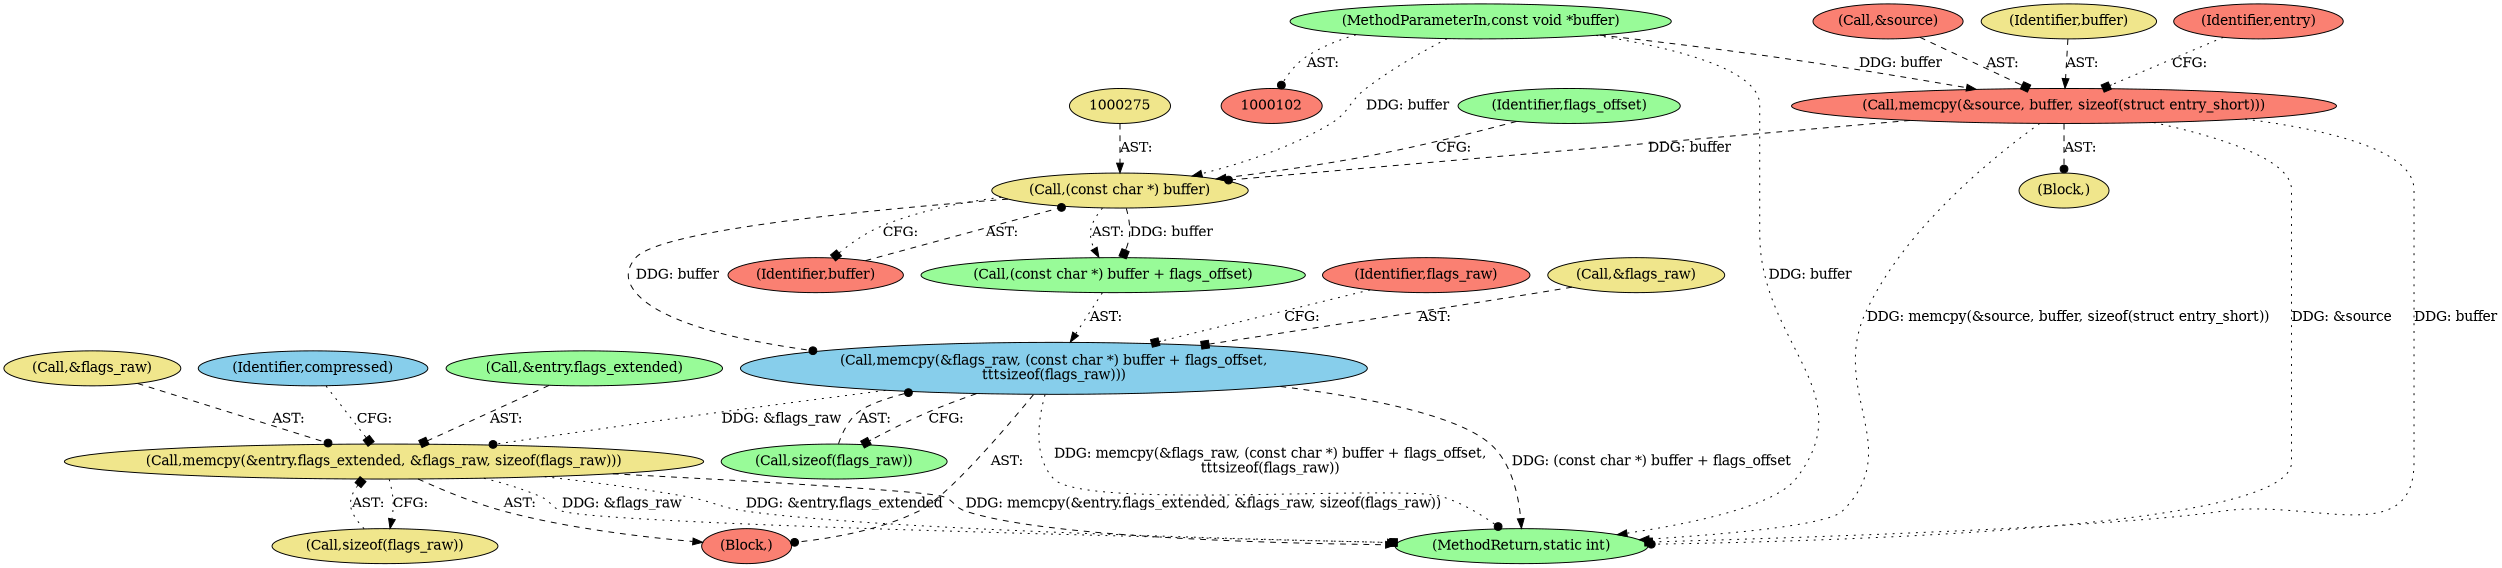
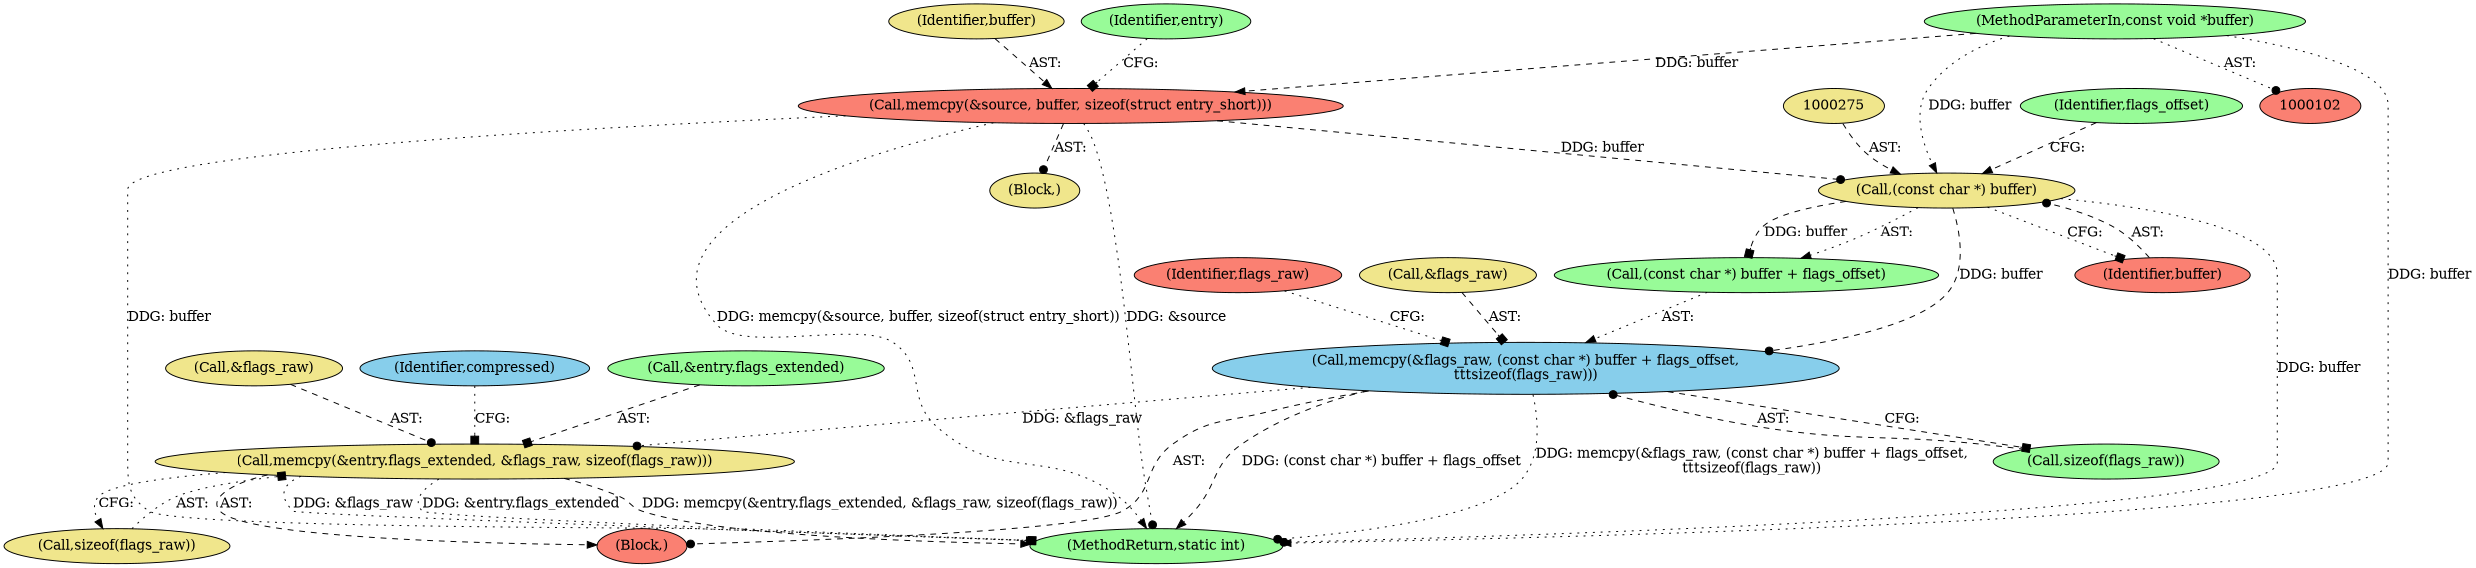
node "(Call,&source)": removed
node "(Identifier,entry)": fillcolor salmon -> palegreen
edge "(Call,(const char *) buffer)" -> "(MethodReturn,static int)": added, label "DDG: buffer"
